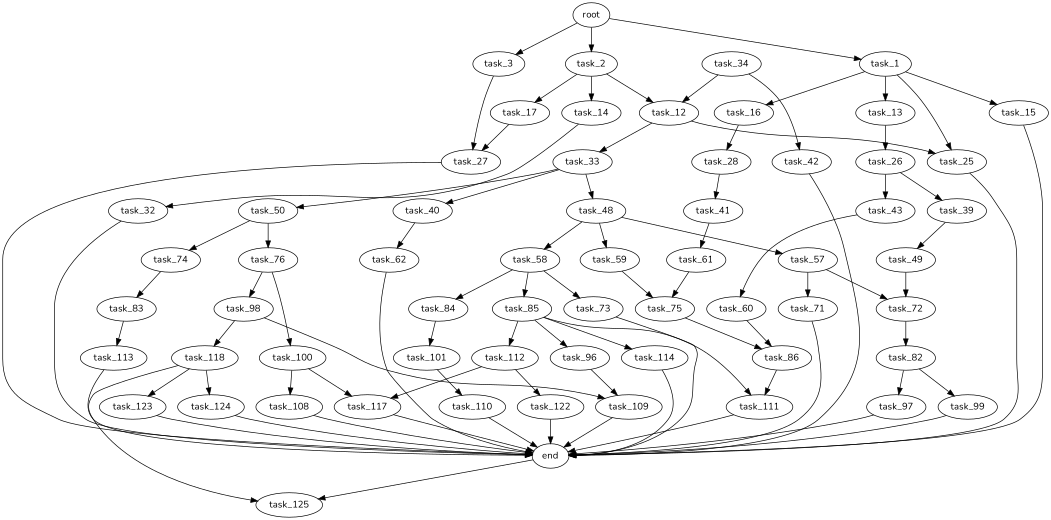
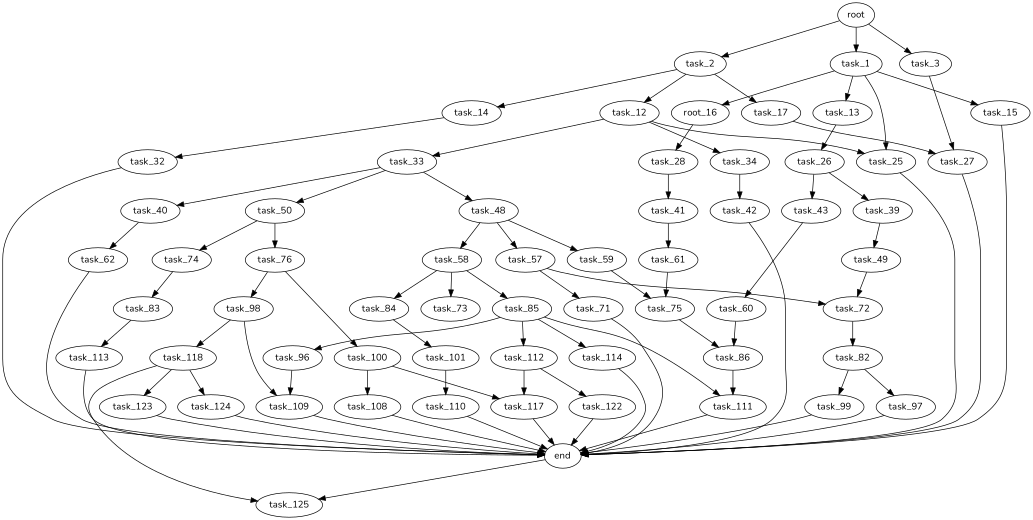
edge "task_34" -> "task_12": reversed
node "task_16": label "task_16" -> "root_16"
edge "task_73" -> "end": removed
